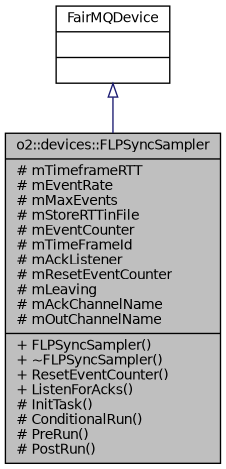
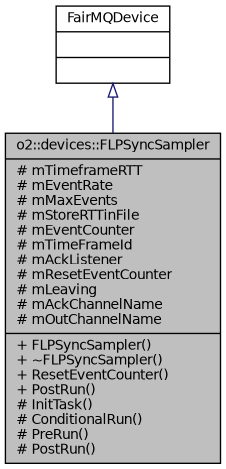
node "o2::devices::FLPSyncSampler": text "+ ListenForAcks()" -> "+ PostRun()"
